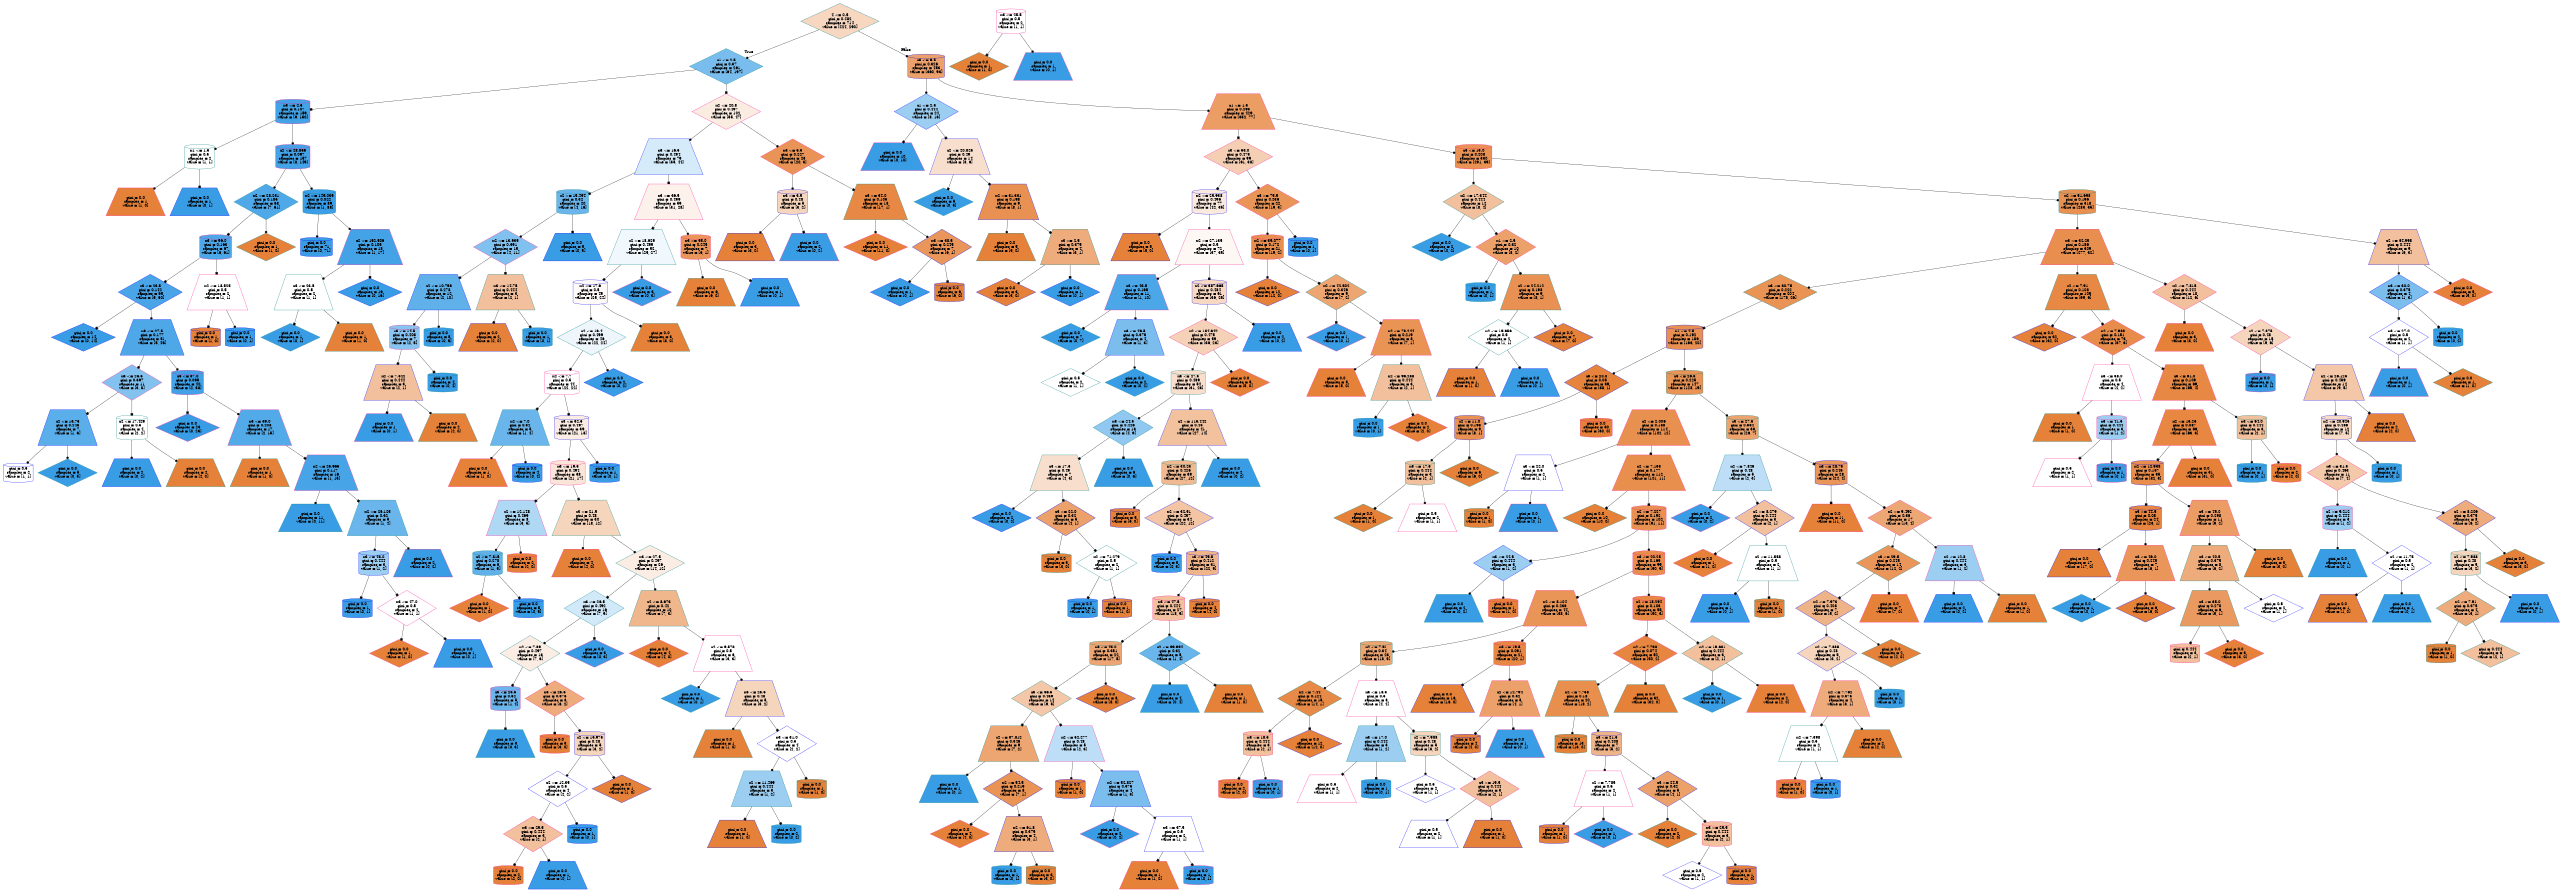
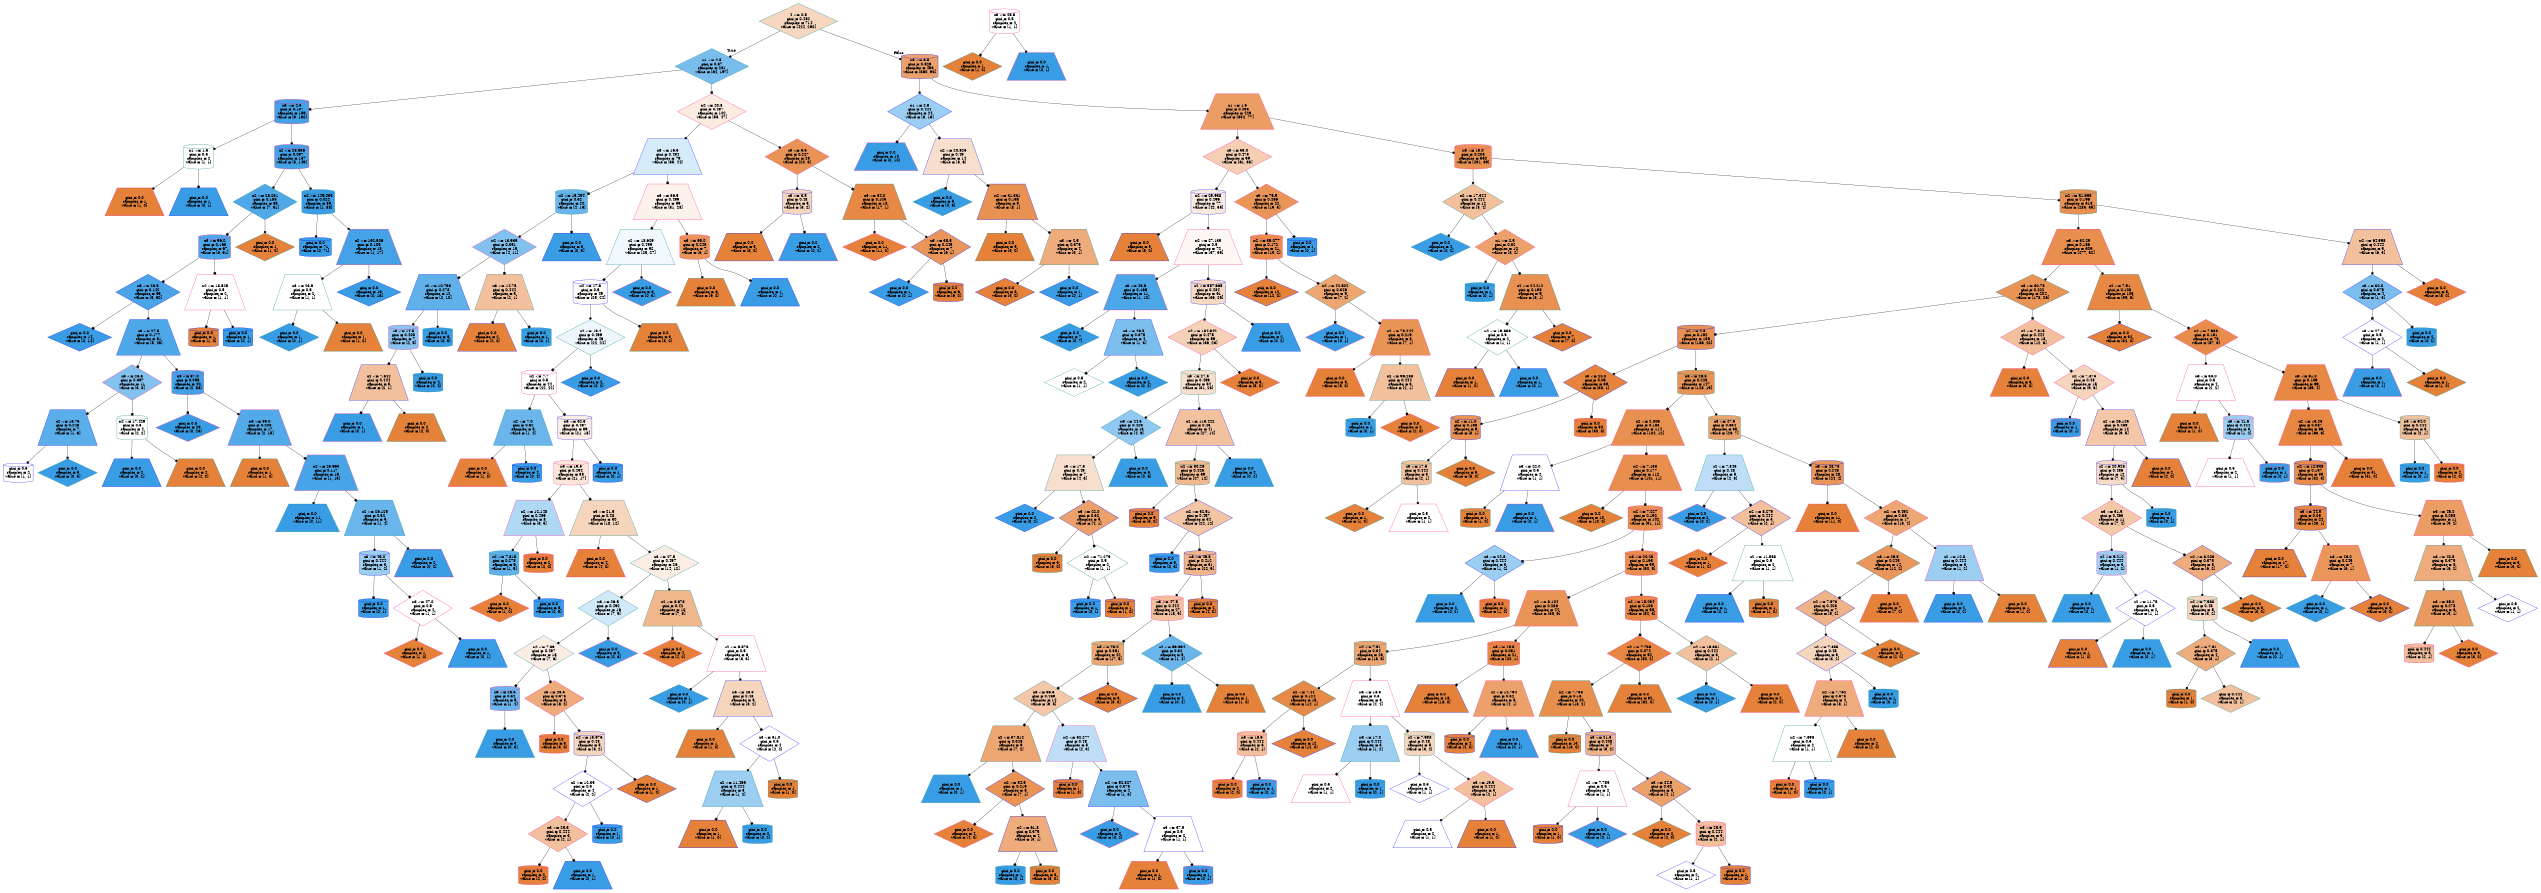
edge "x3 <= 32.25 gini = 0.186 samples = 309 value = [277, 32]" -> "x2 <= 7.815 gini = 0.444 samples = 18 value = [12, 6]": now "x3 <= 30.75 gini = 0.222 samples = 204 value = [178, 26]" -> "x2 <= 7.815 gini = 0.444 samples = 18 value = [12, 6]"
